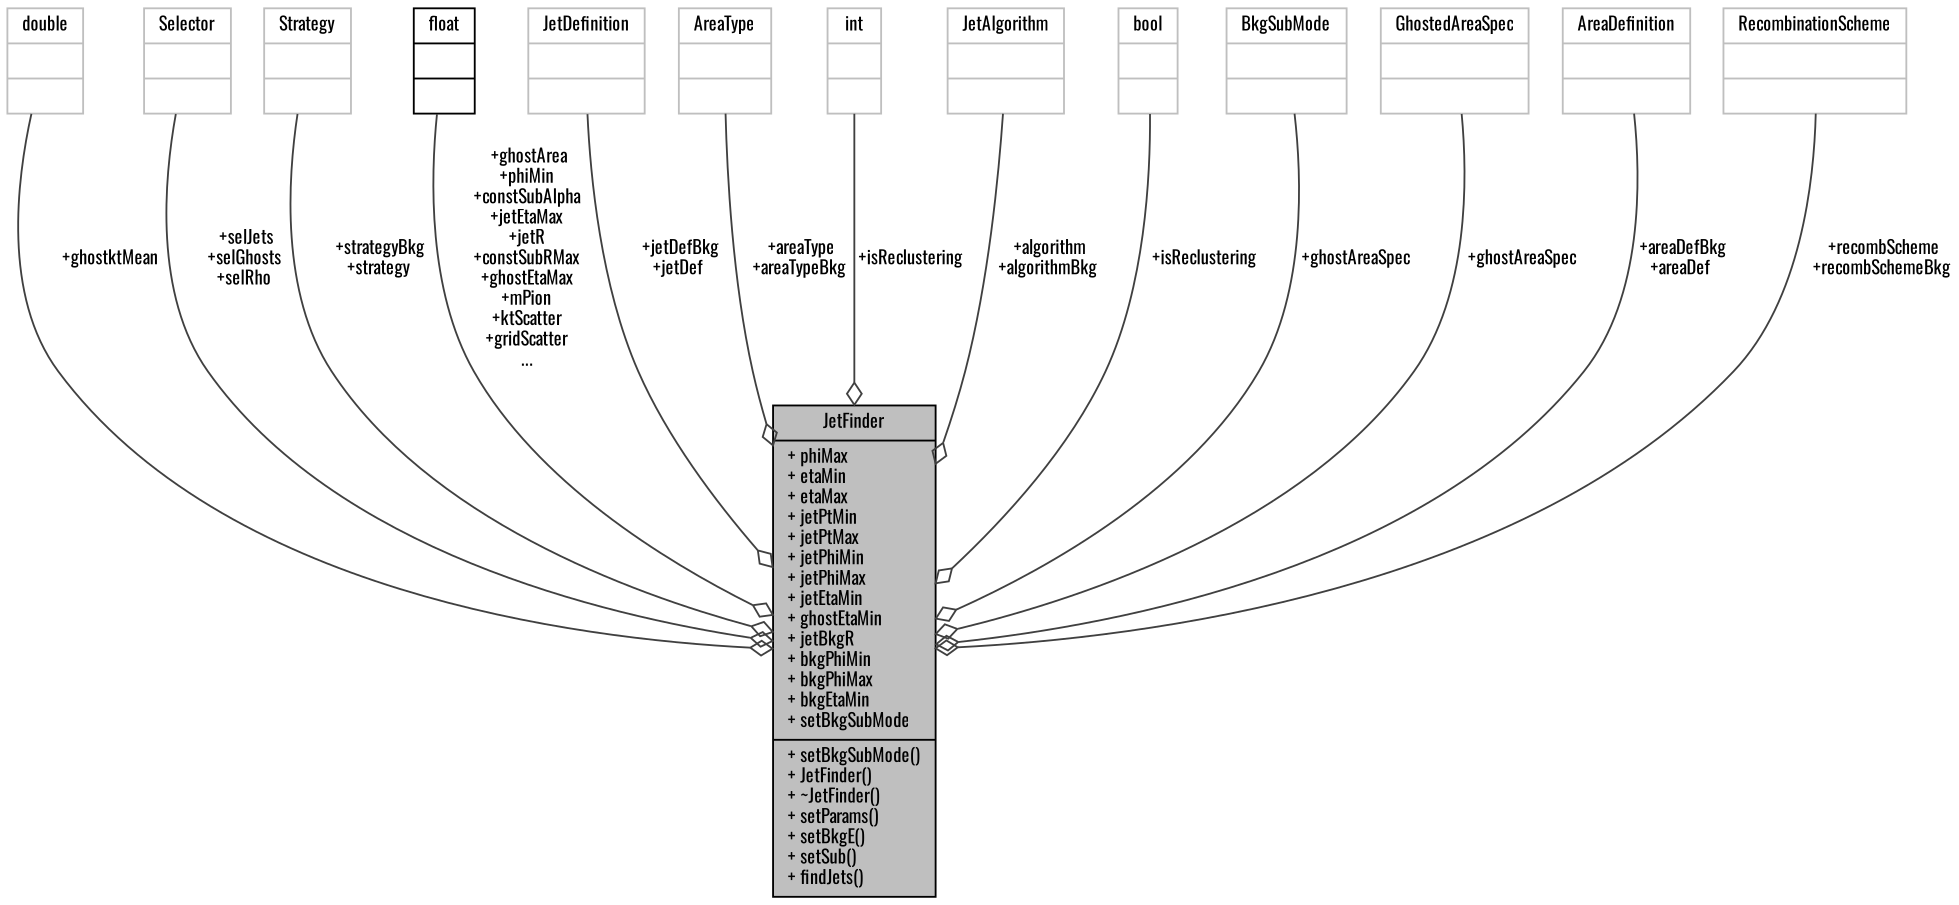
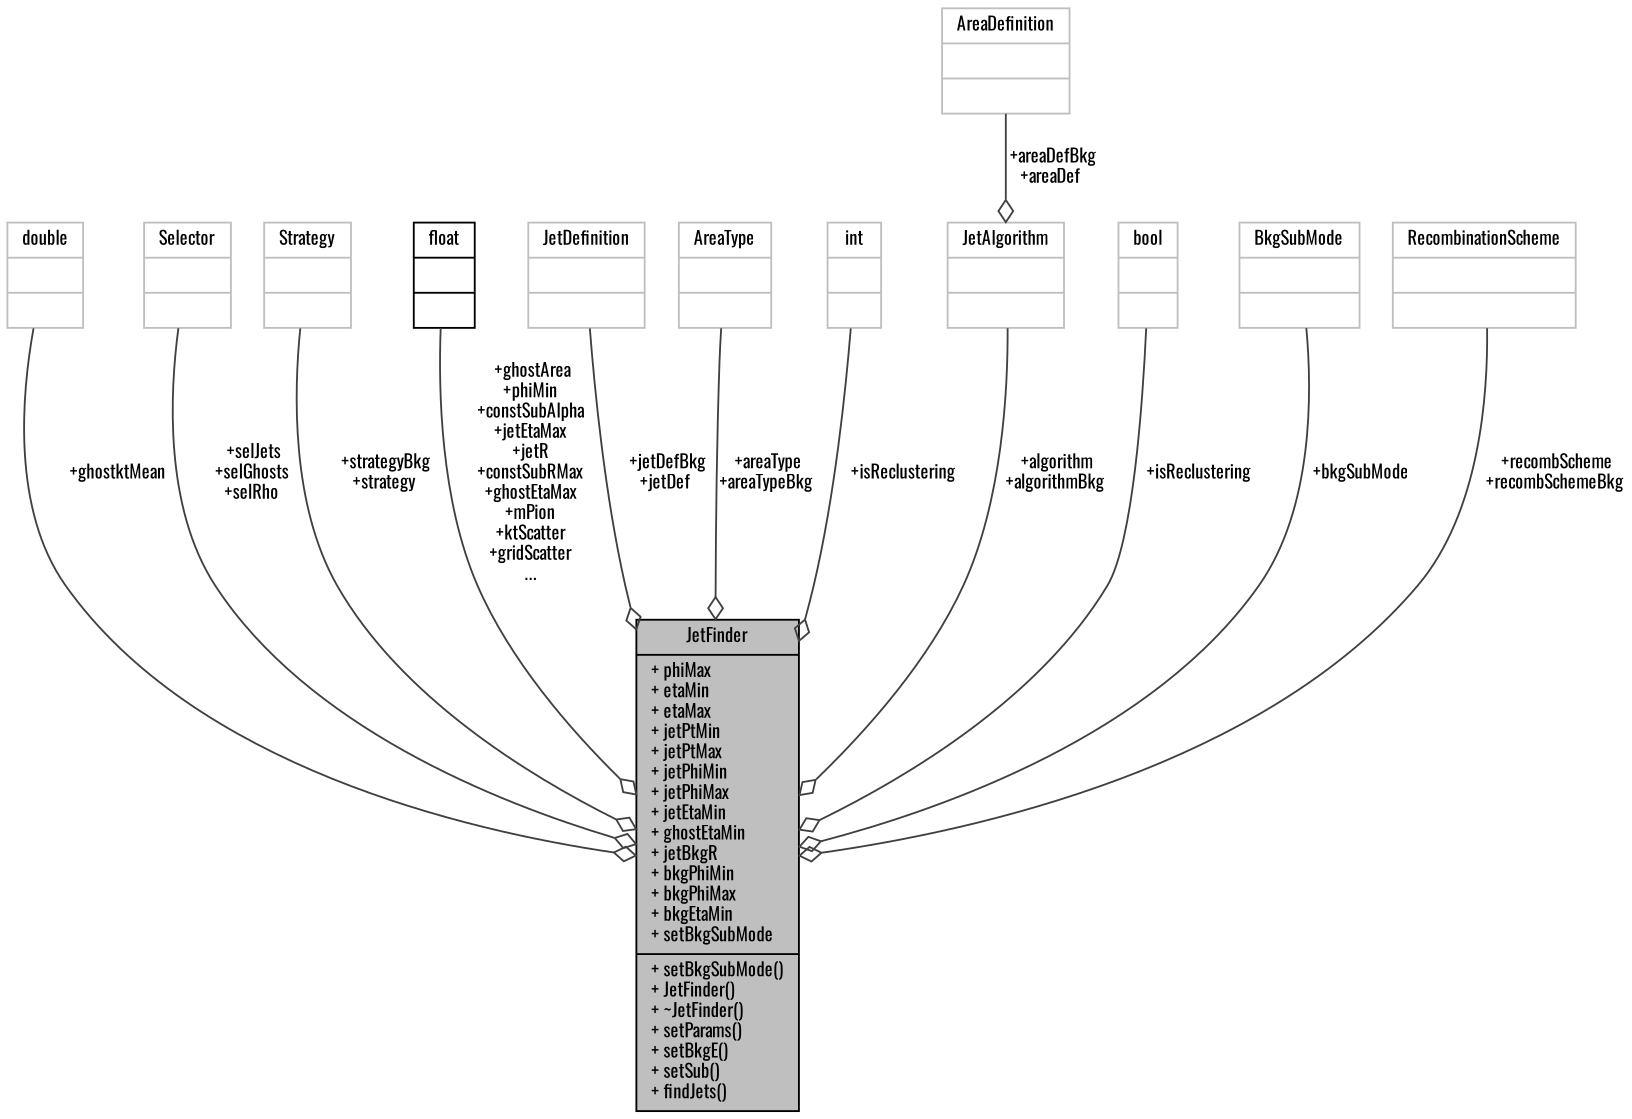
node "GhostedAreaSpec": removed
edge "BkgSubMode" -> "JetFinder": label " +ghostAreaSpec" -> " +bkgSubMode"
edge "AreaDefinition" -> "JetFinder": now "AreaDefinition" -> "JetAlgorithm"
